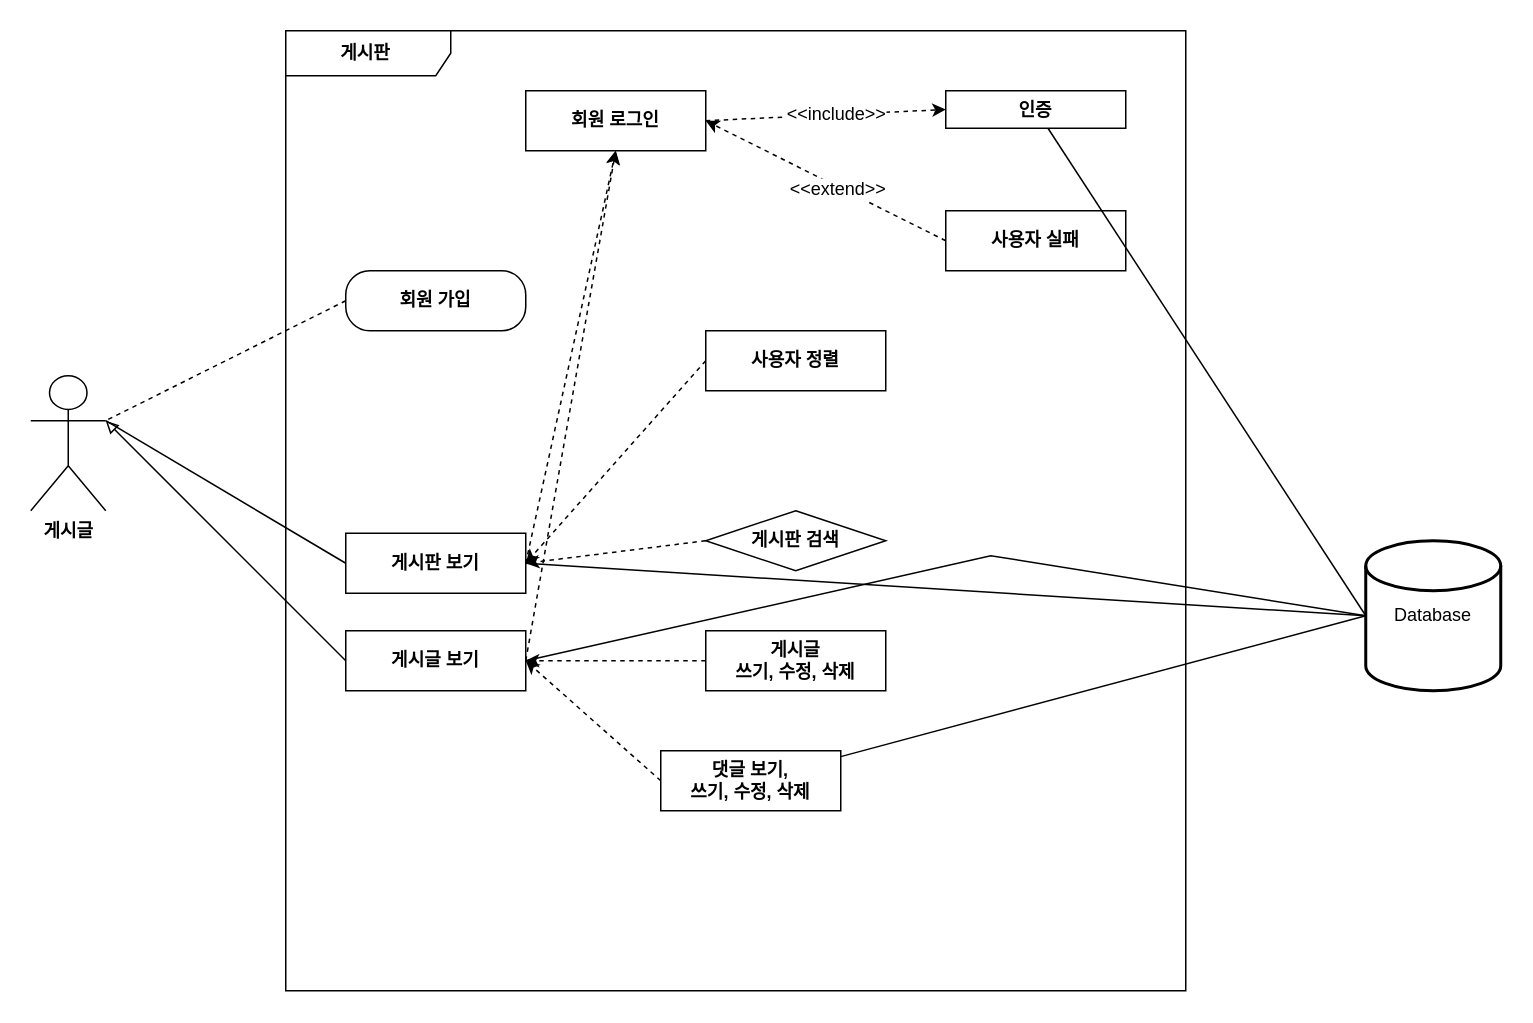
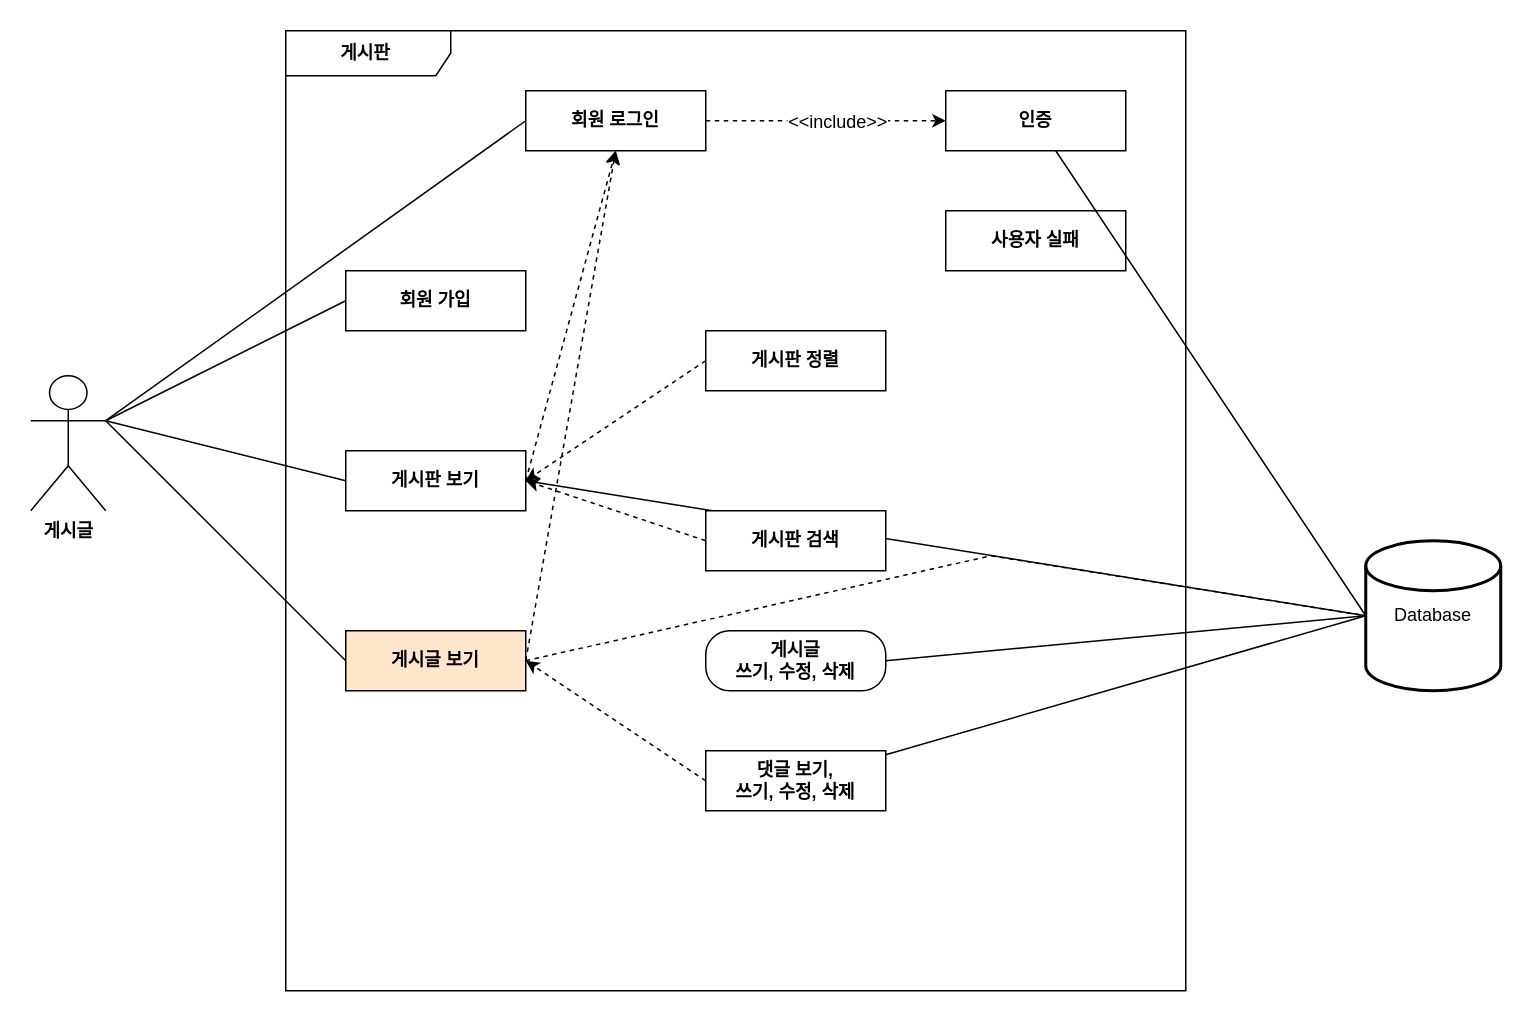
node "인증": size 180x38 -> 180x60
edge "사용자 실패" -> "회원 로그인": removed, label "<<extend>>"
edge "회원 로그인" -- "게시글": added
node "회원 가입": shape rounded rectangle -> rectangle
edge "회원 가입" -- "게시글": style dashed -> solid
node "사용자 정렬": label "사용자 정렬" -> "게시판 정렬"
edge "게시글 보기" -> "게시글": arrowhead block -> none
node "게시판 검색": shape diamond -> rectangle
node "게시판 보기": moved (436, 563) -> (436, 481)
edge "Database" -- "게시글 보기": style solid -> dashed
edge "Database" -- "게시글 쓰기, 수정, 삭제": added
node "게시글 보기": fillcolor #ffffff -> #ffe6cc
edge "게시글 쓰기, 수정, 삭제" -> "게시글 보기": removed
node "게시글 쓰기, 수정, 삭제": shape rectangle -> rounded rectangle
node "댓글 보기, 쓰기, 수정, 삭제": moved (751, 781) -> (796, 781)
